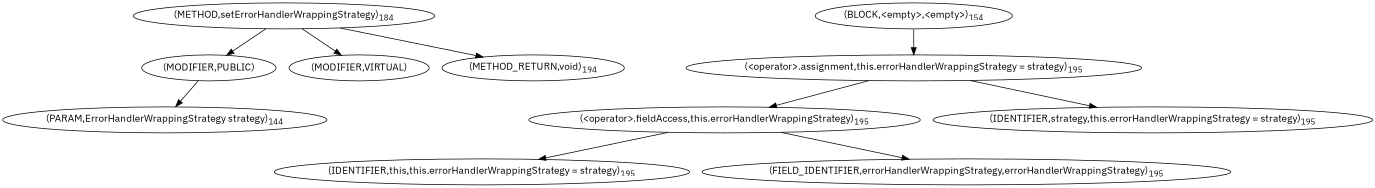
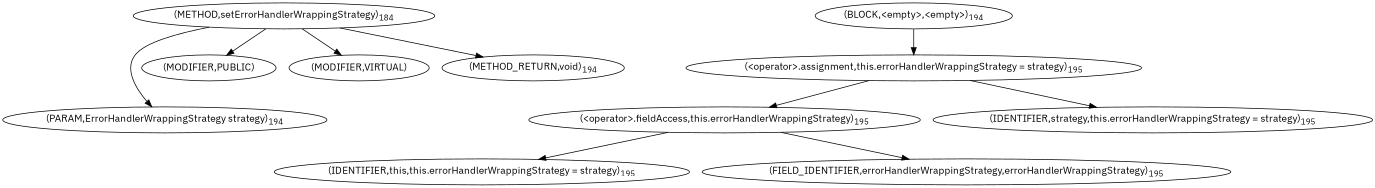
node "(BLOCK,<empty>,<empty>)": text "154" -> "194"
edge "(MODIFIER,PUBLIC)" -> "(PARAM,ErrorHandlerWrappingStrategy strategy)": now "(METHOD,setErrorHandlerWrappingStrategy)" -> "(PARAM,ErrorHandlerWrappingStrategy strategy)"
node "(PARAM,ErrorHandlerWrappingStrategy strategy)": text "144" -> "194"
